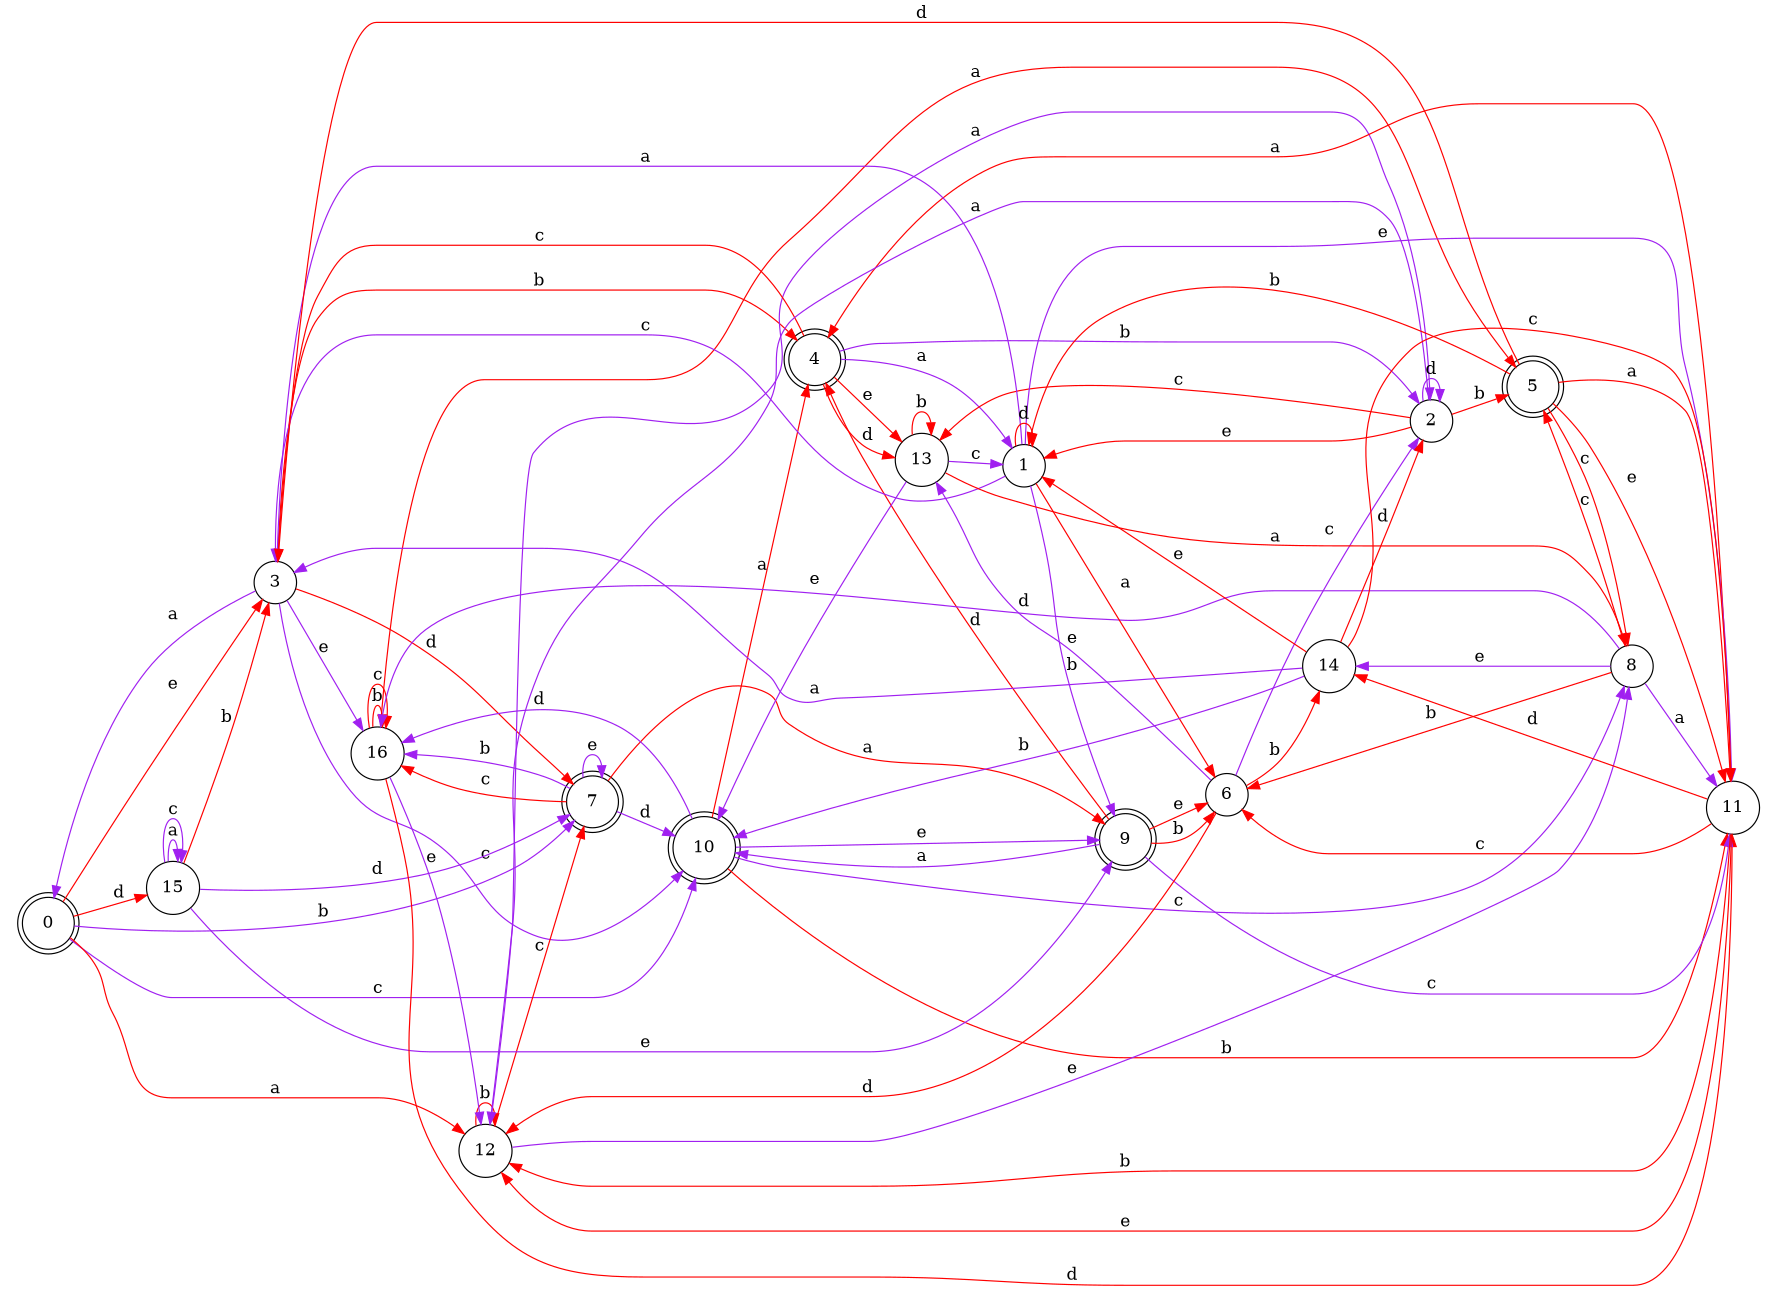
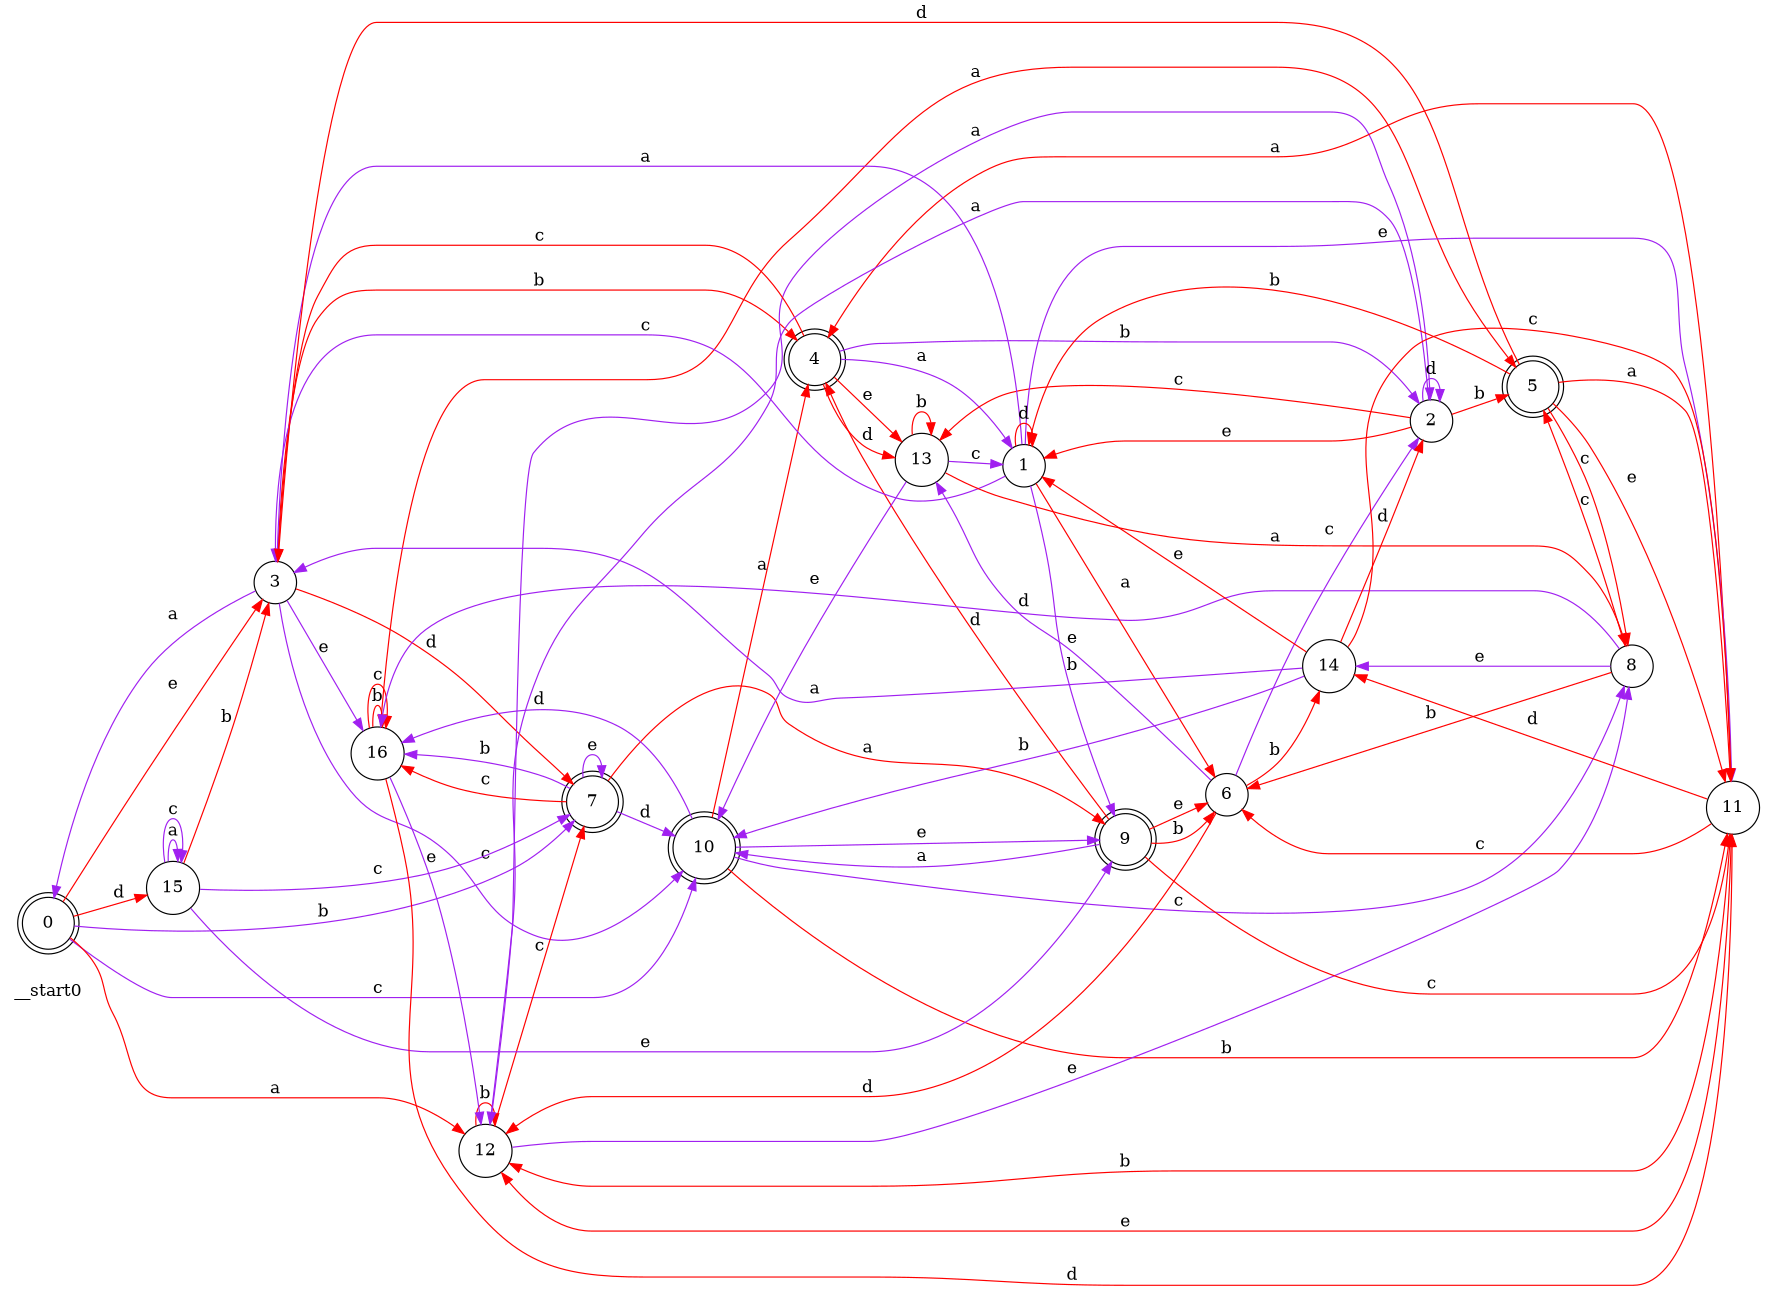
edge "8" -> "11": removed, label "a"
edge "15" -> "7": label "d" -> "c"
node "__start0": added
edge "9" -> "11": color purple -> red
